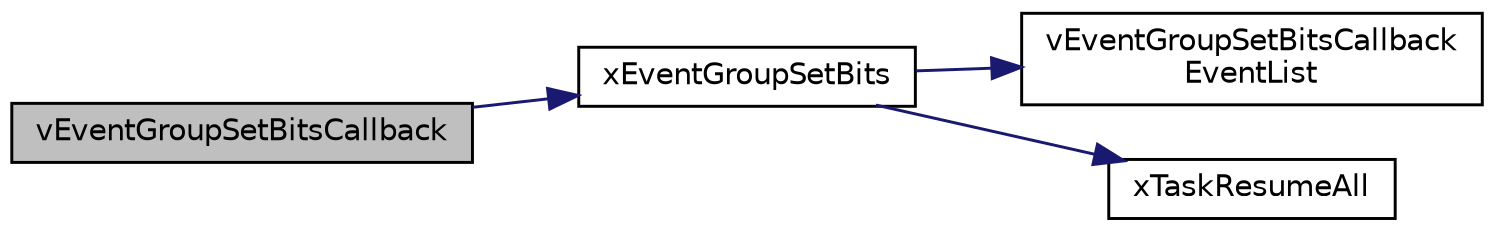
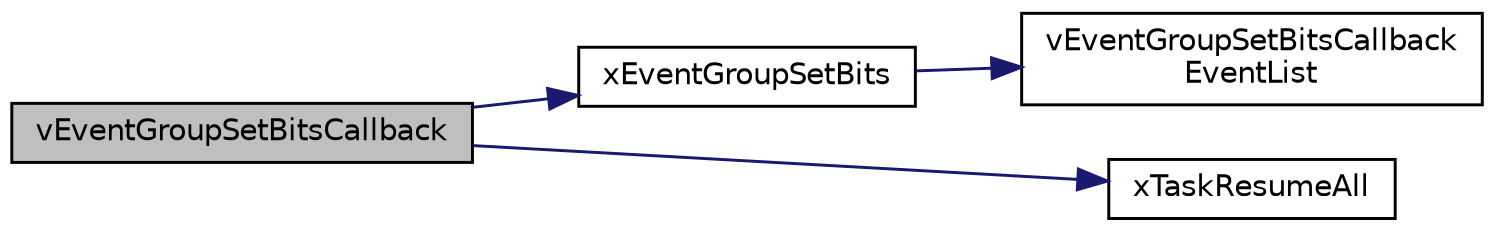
edge "xEventGroupSetBits" -> "xTaskResumeAll": now "vEventGroupSetBitsCallback" -> "xTaskResumeAll"
